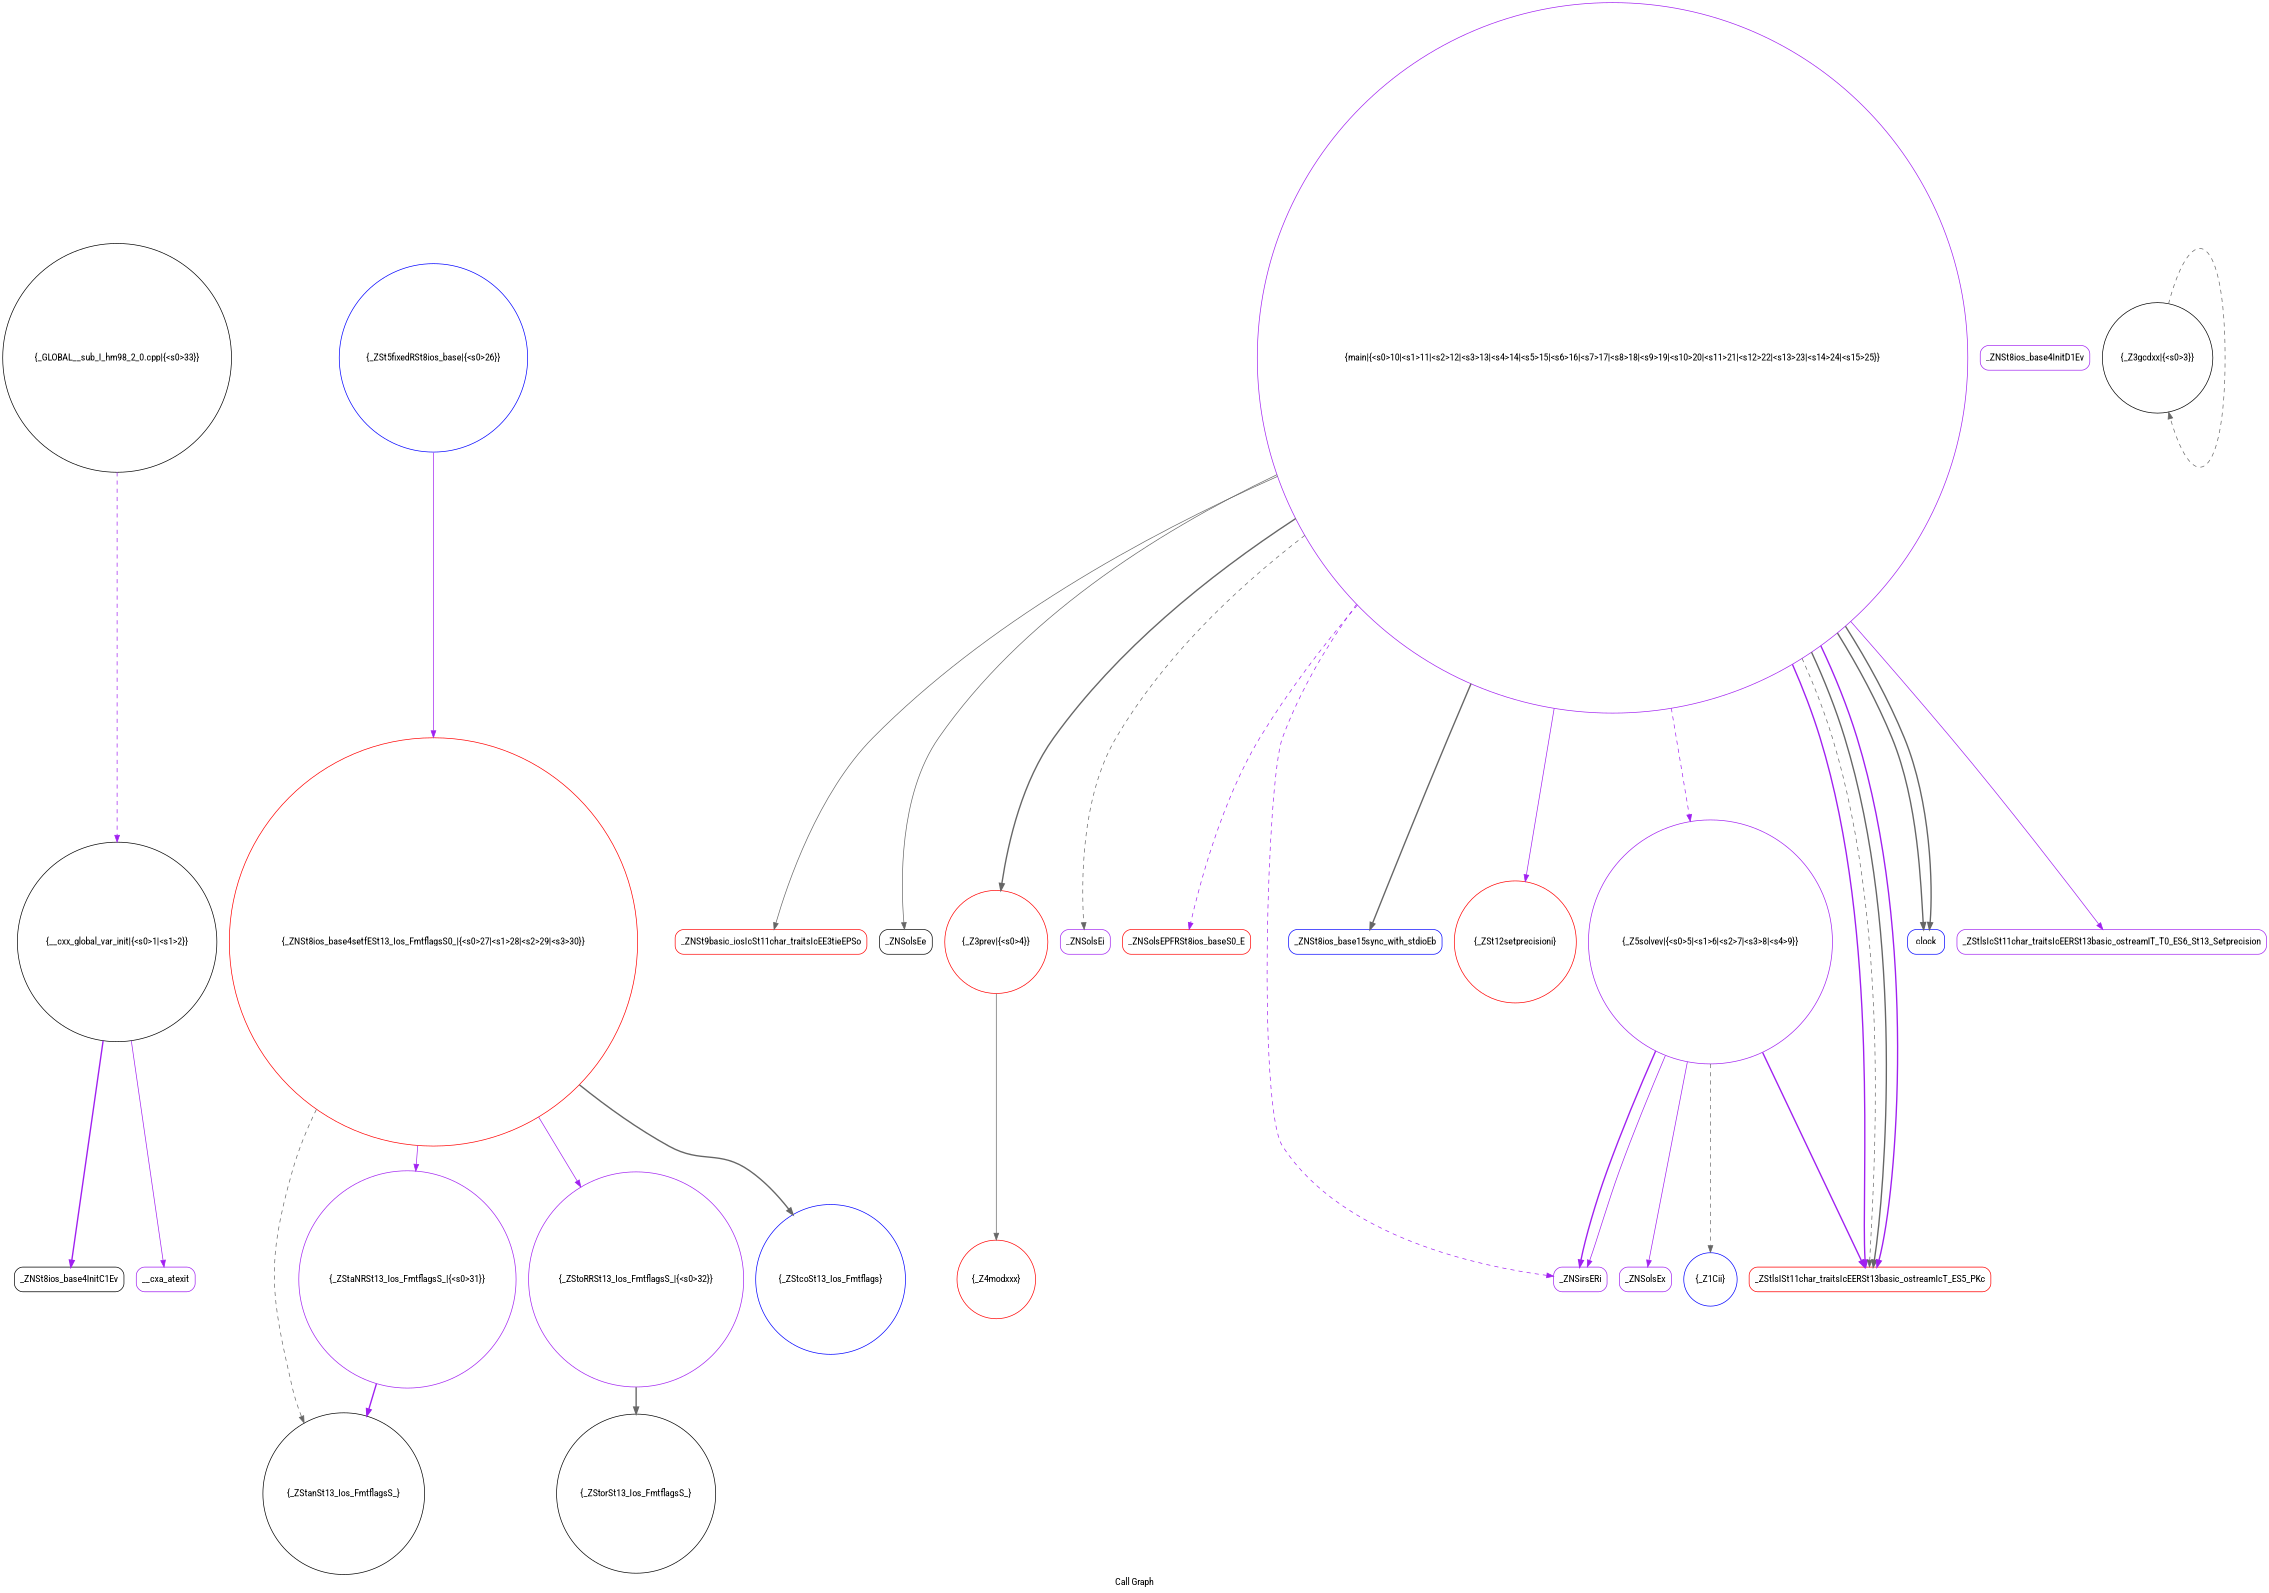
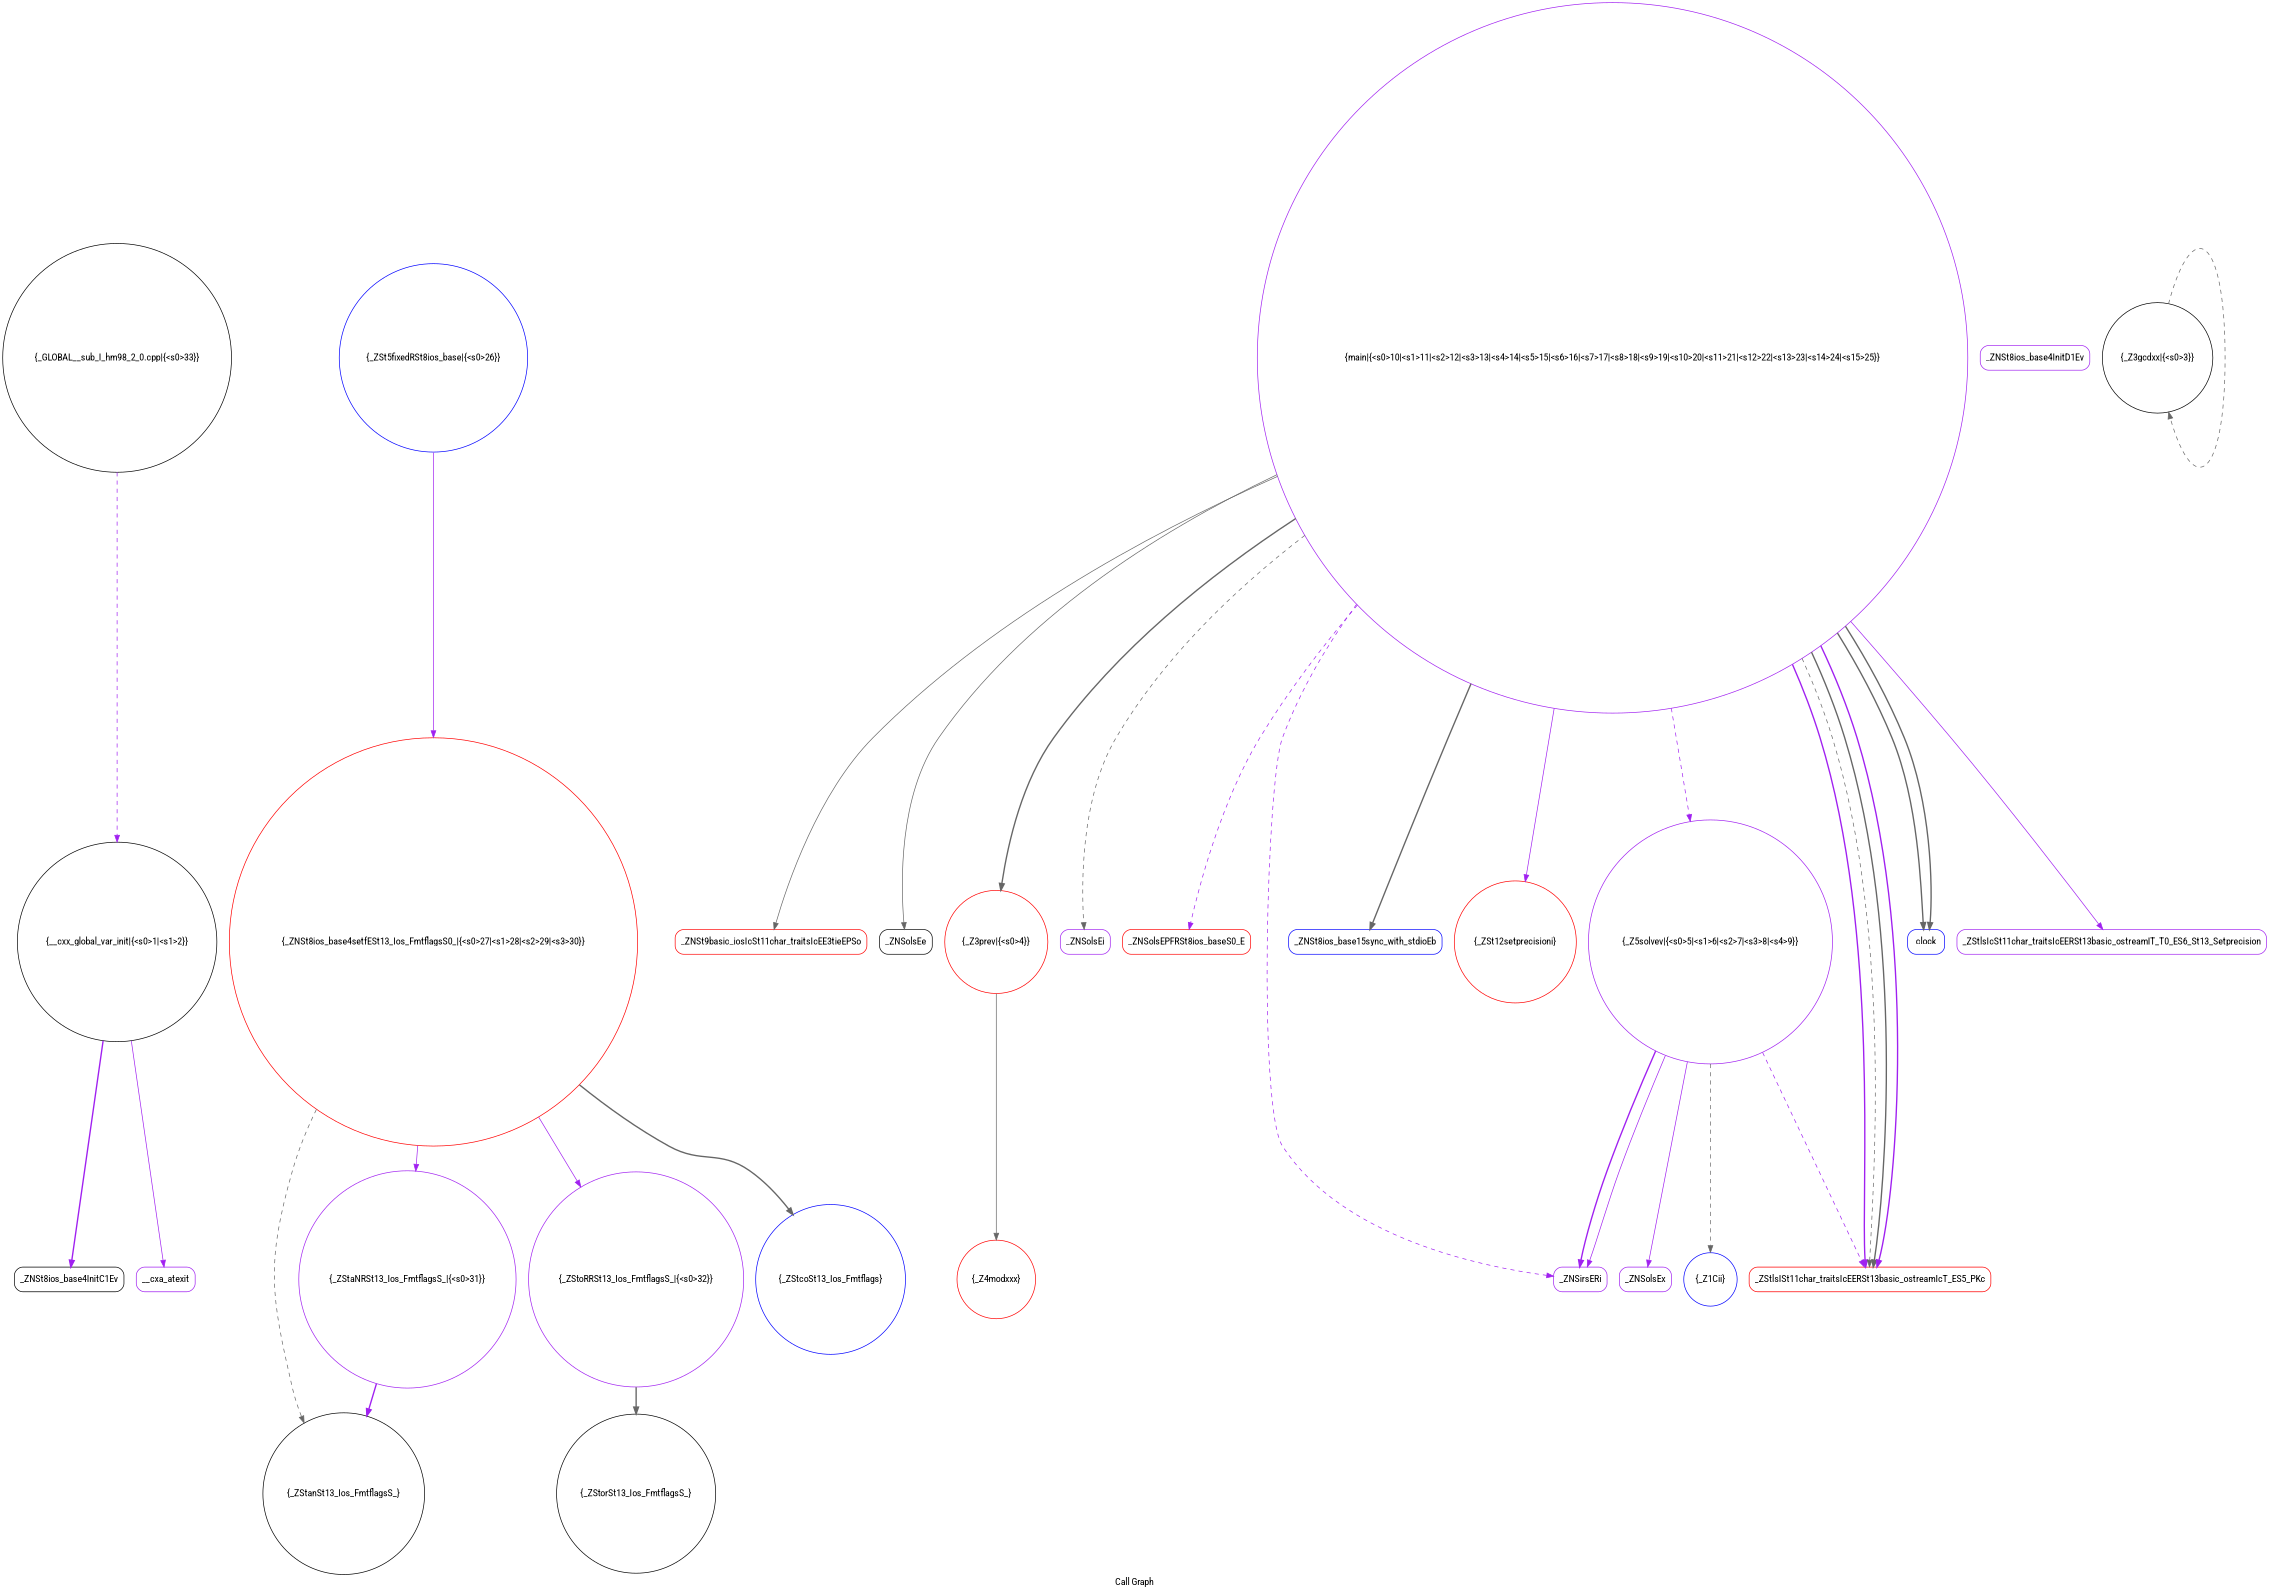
edge "{_Z5solvev|{<s0>5|<s1>6|<s2>7|<s3>8|<s4>9}}" -> "_ZStlsISt11char_traitsIcEERSt13basic_ostreamIcT_ES5_PKc": style bold -> dashed
